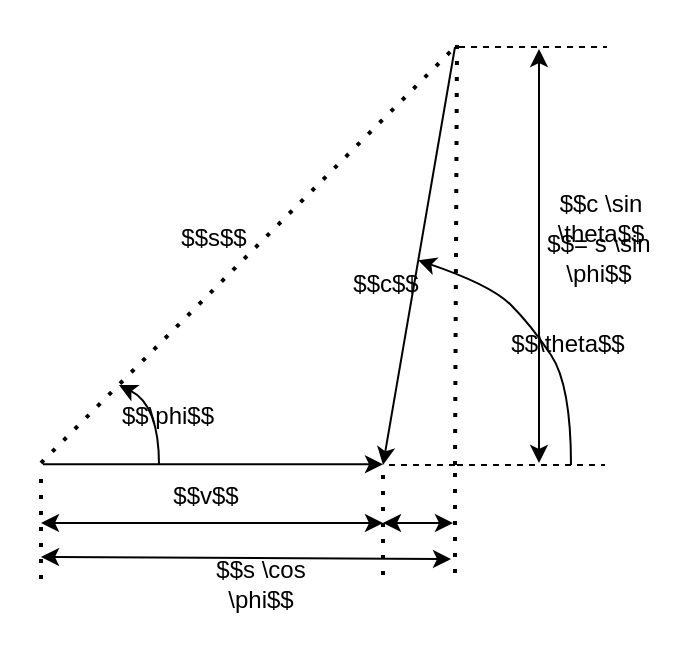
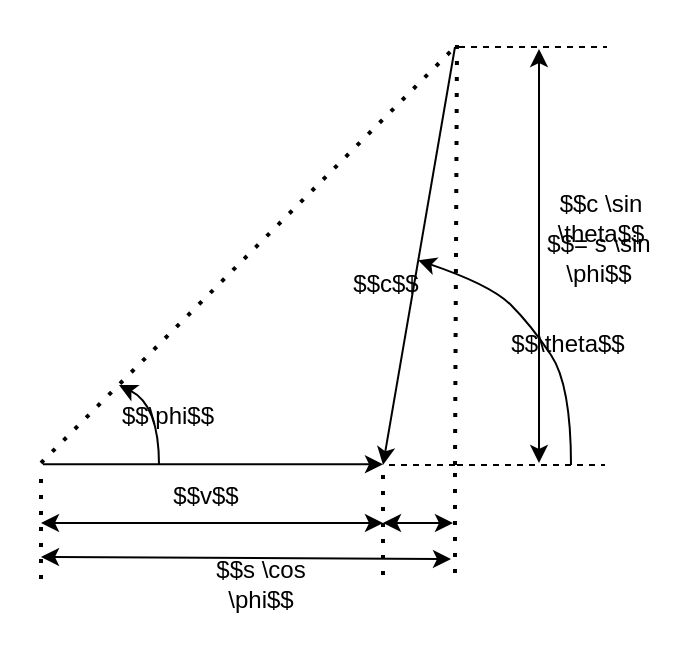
node "$$s$$": removed
